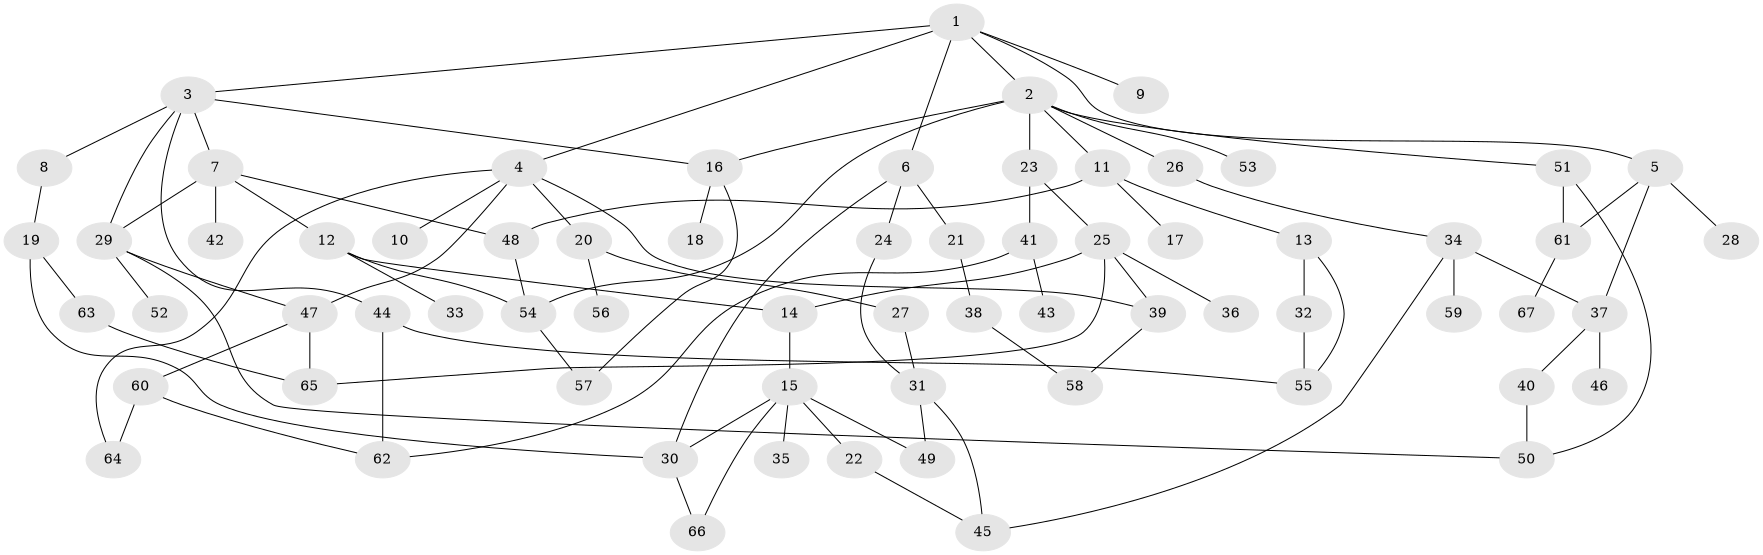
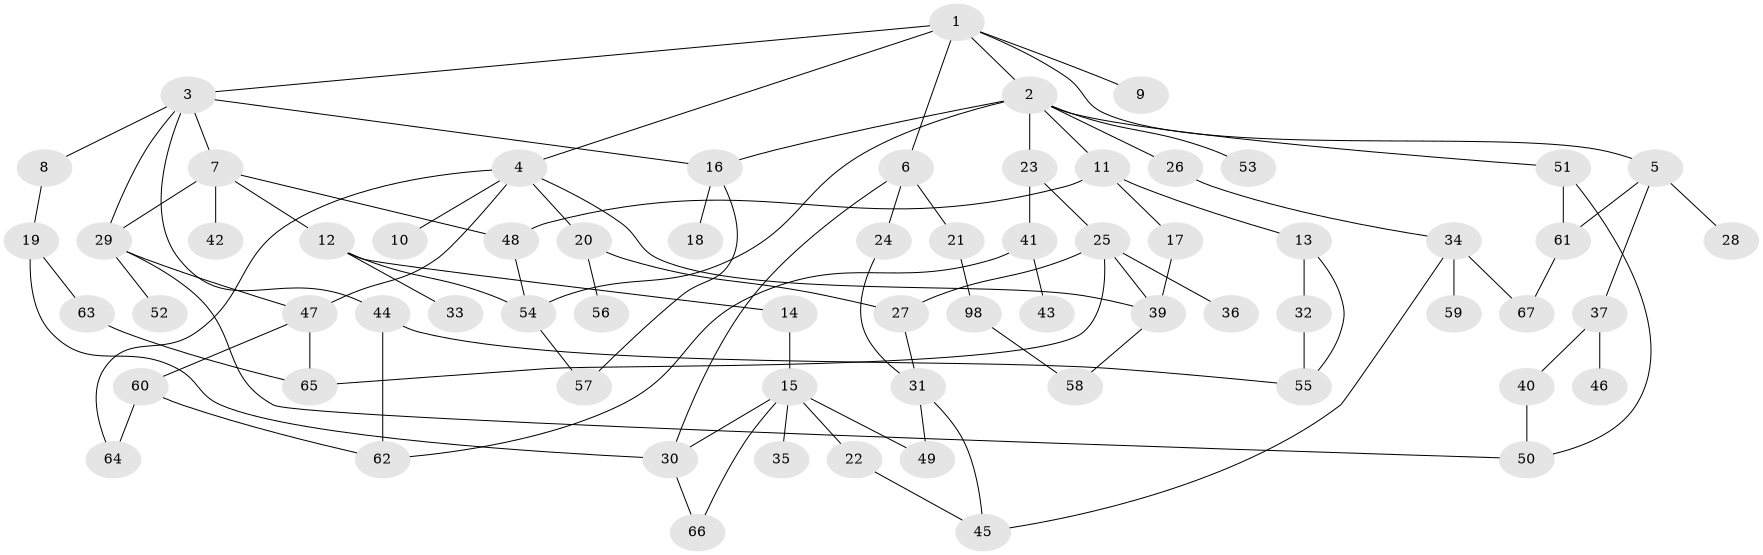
edge "17" -- "39": added
edge "34" -- "37": now "34" -- "67"
edge "25" -- "14": now "25" -- "27"
node "38": label "38" -> "98"
